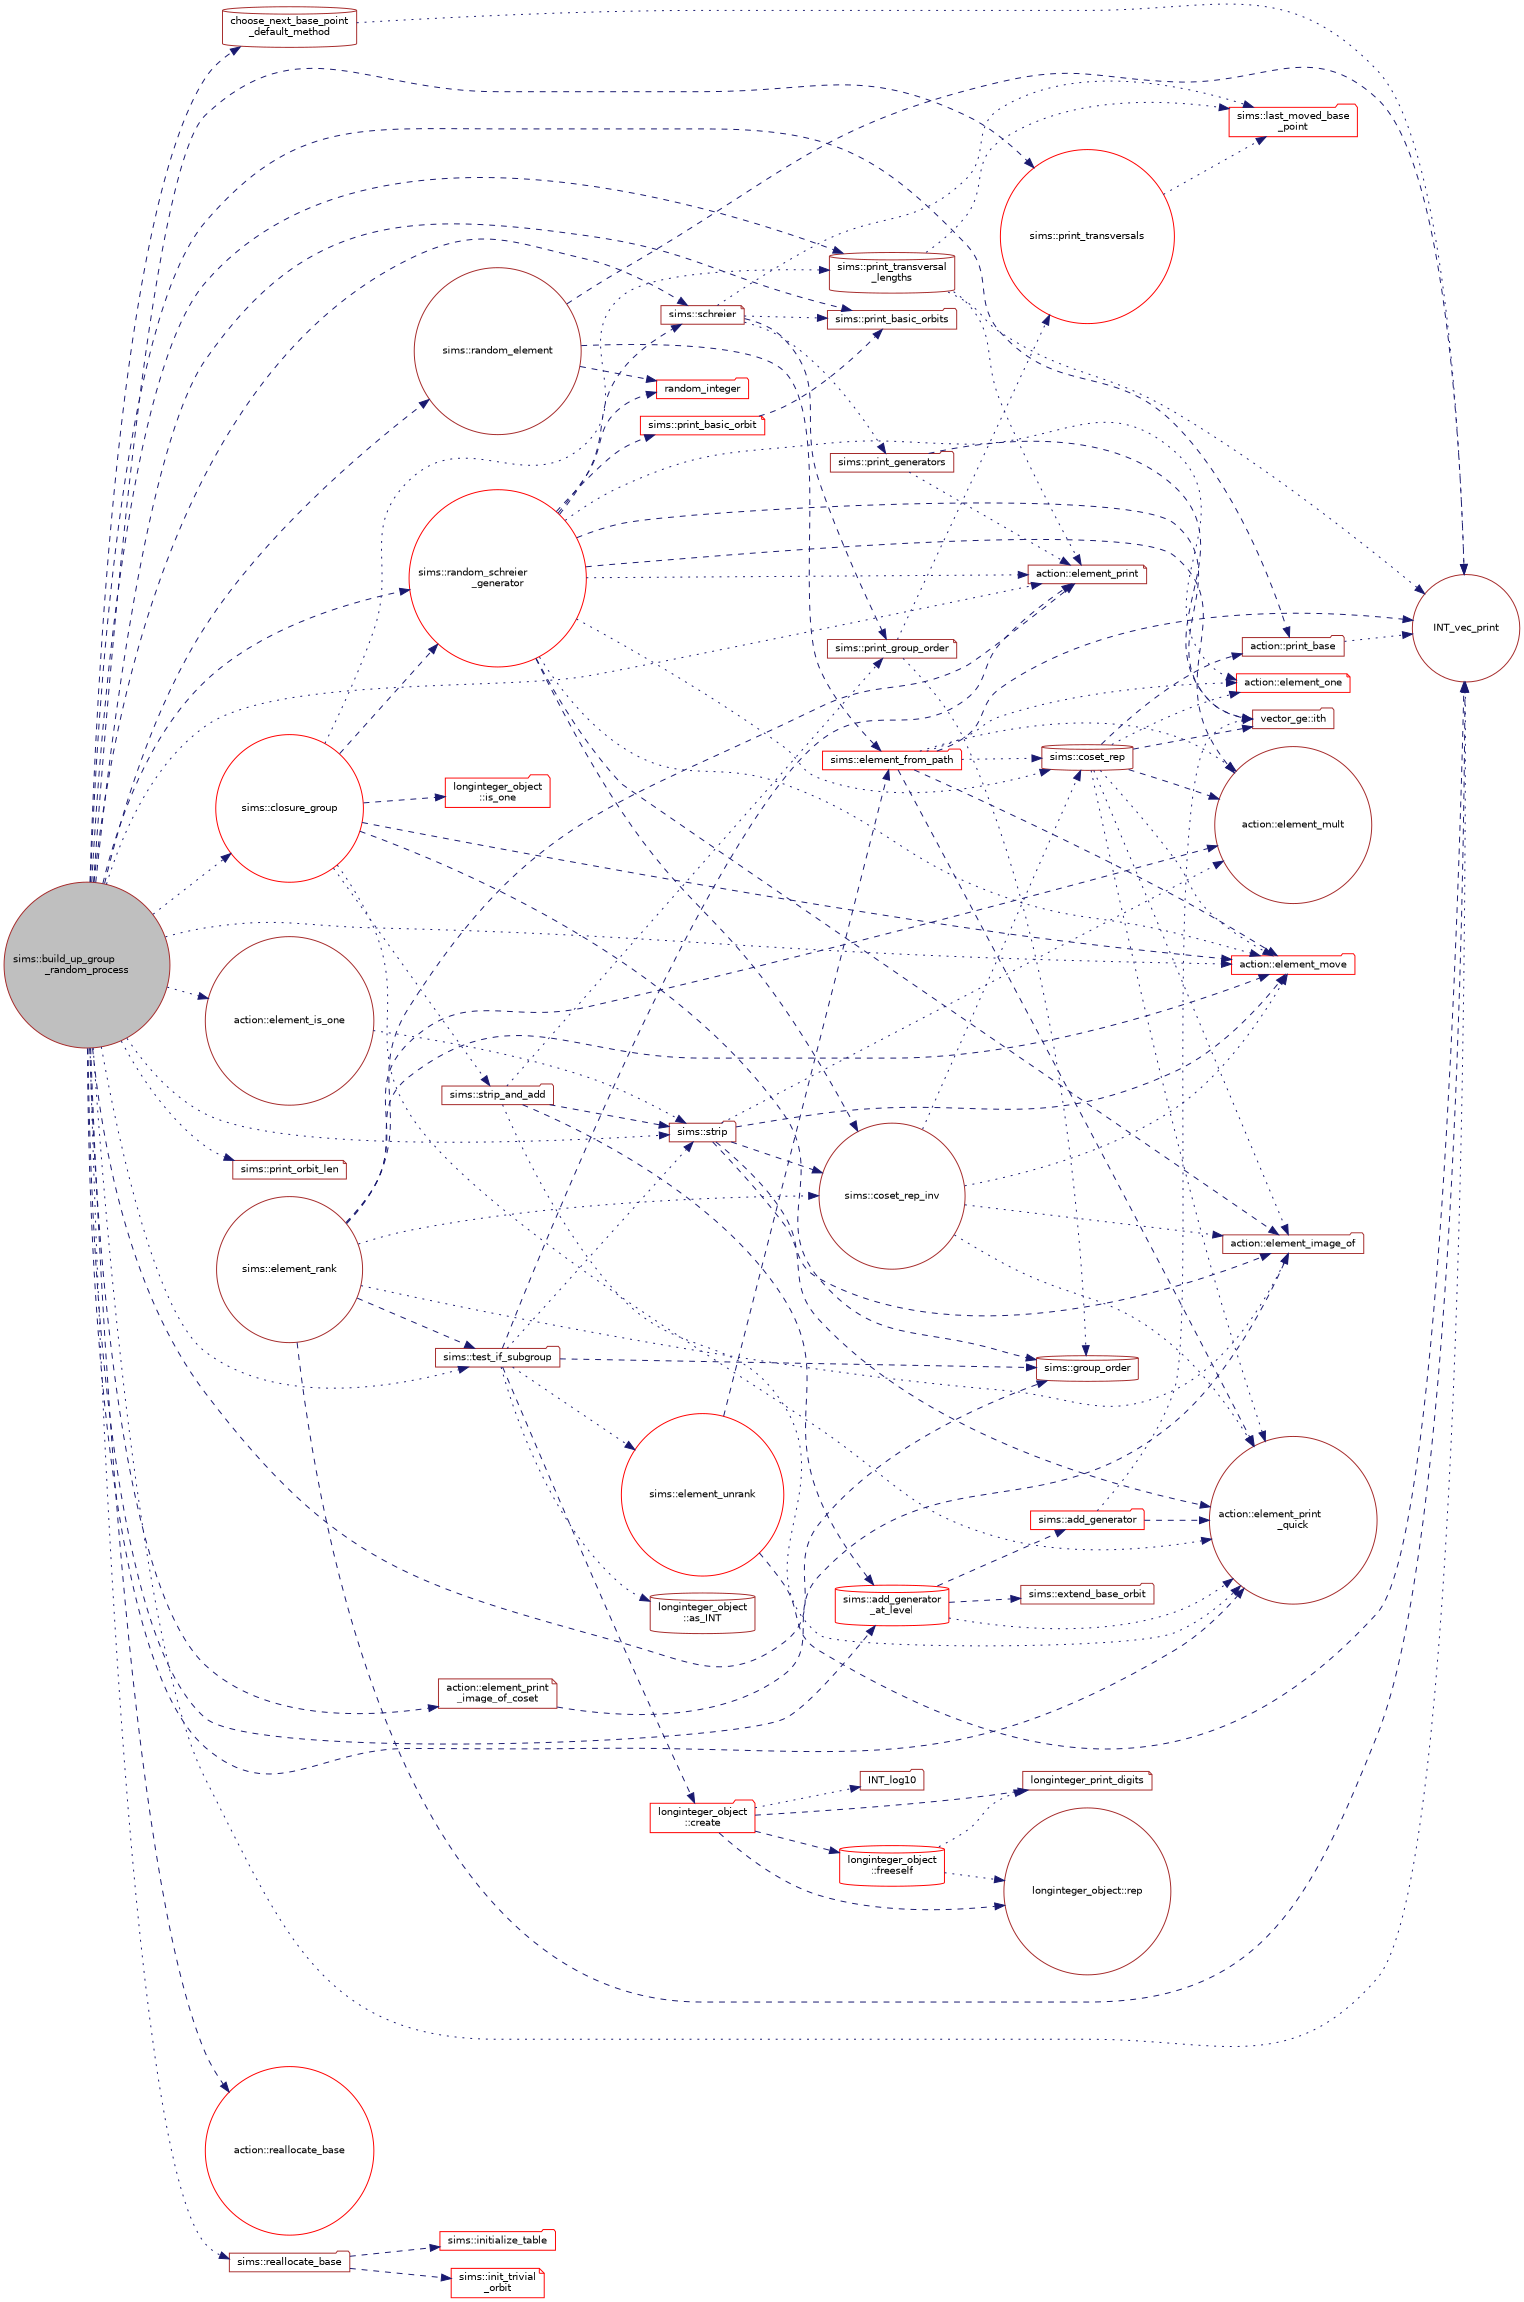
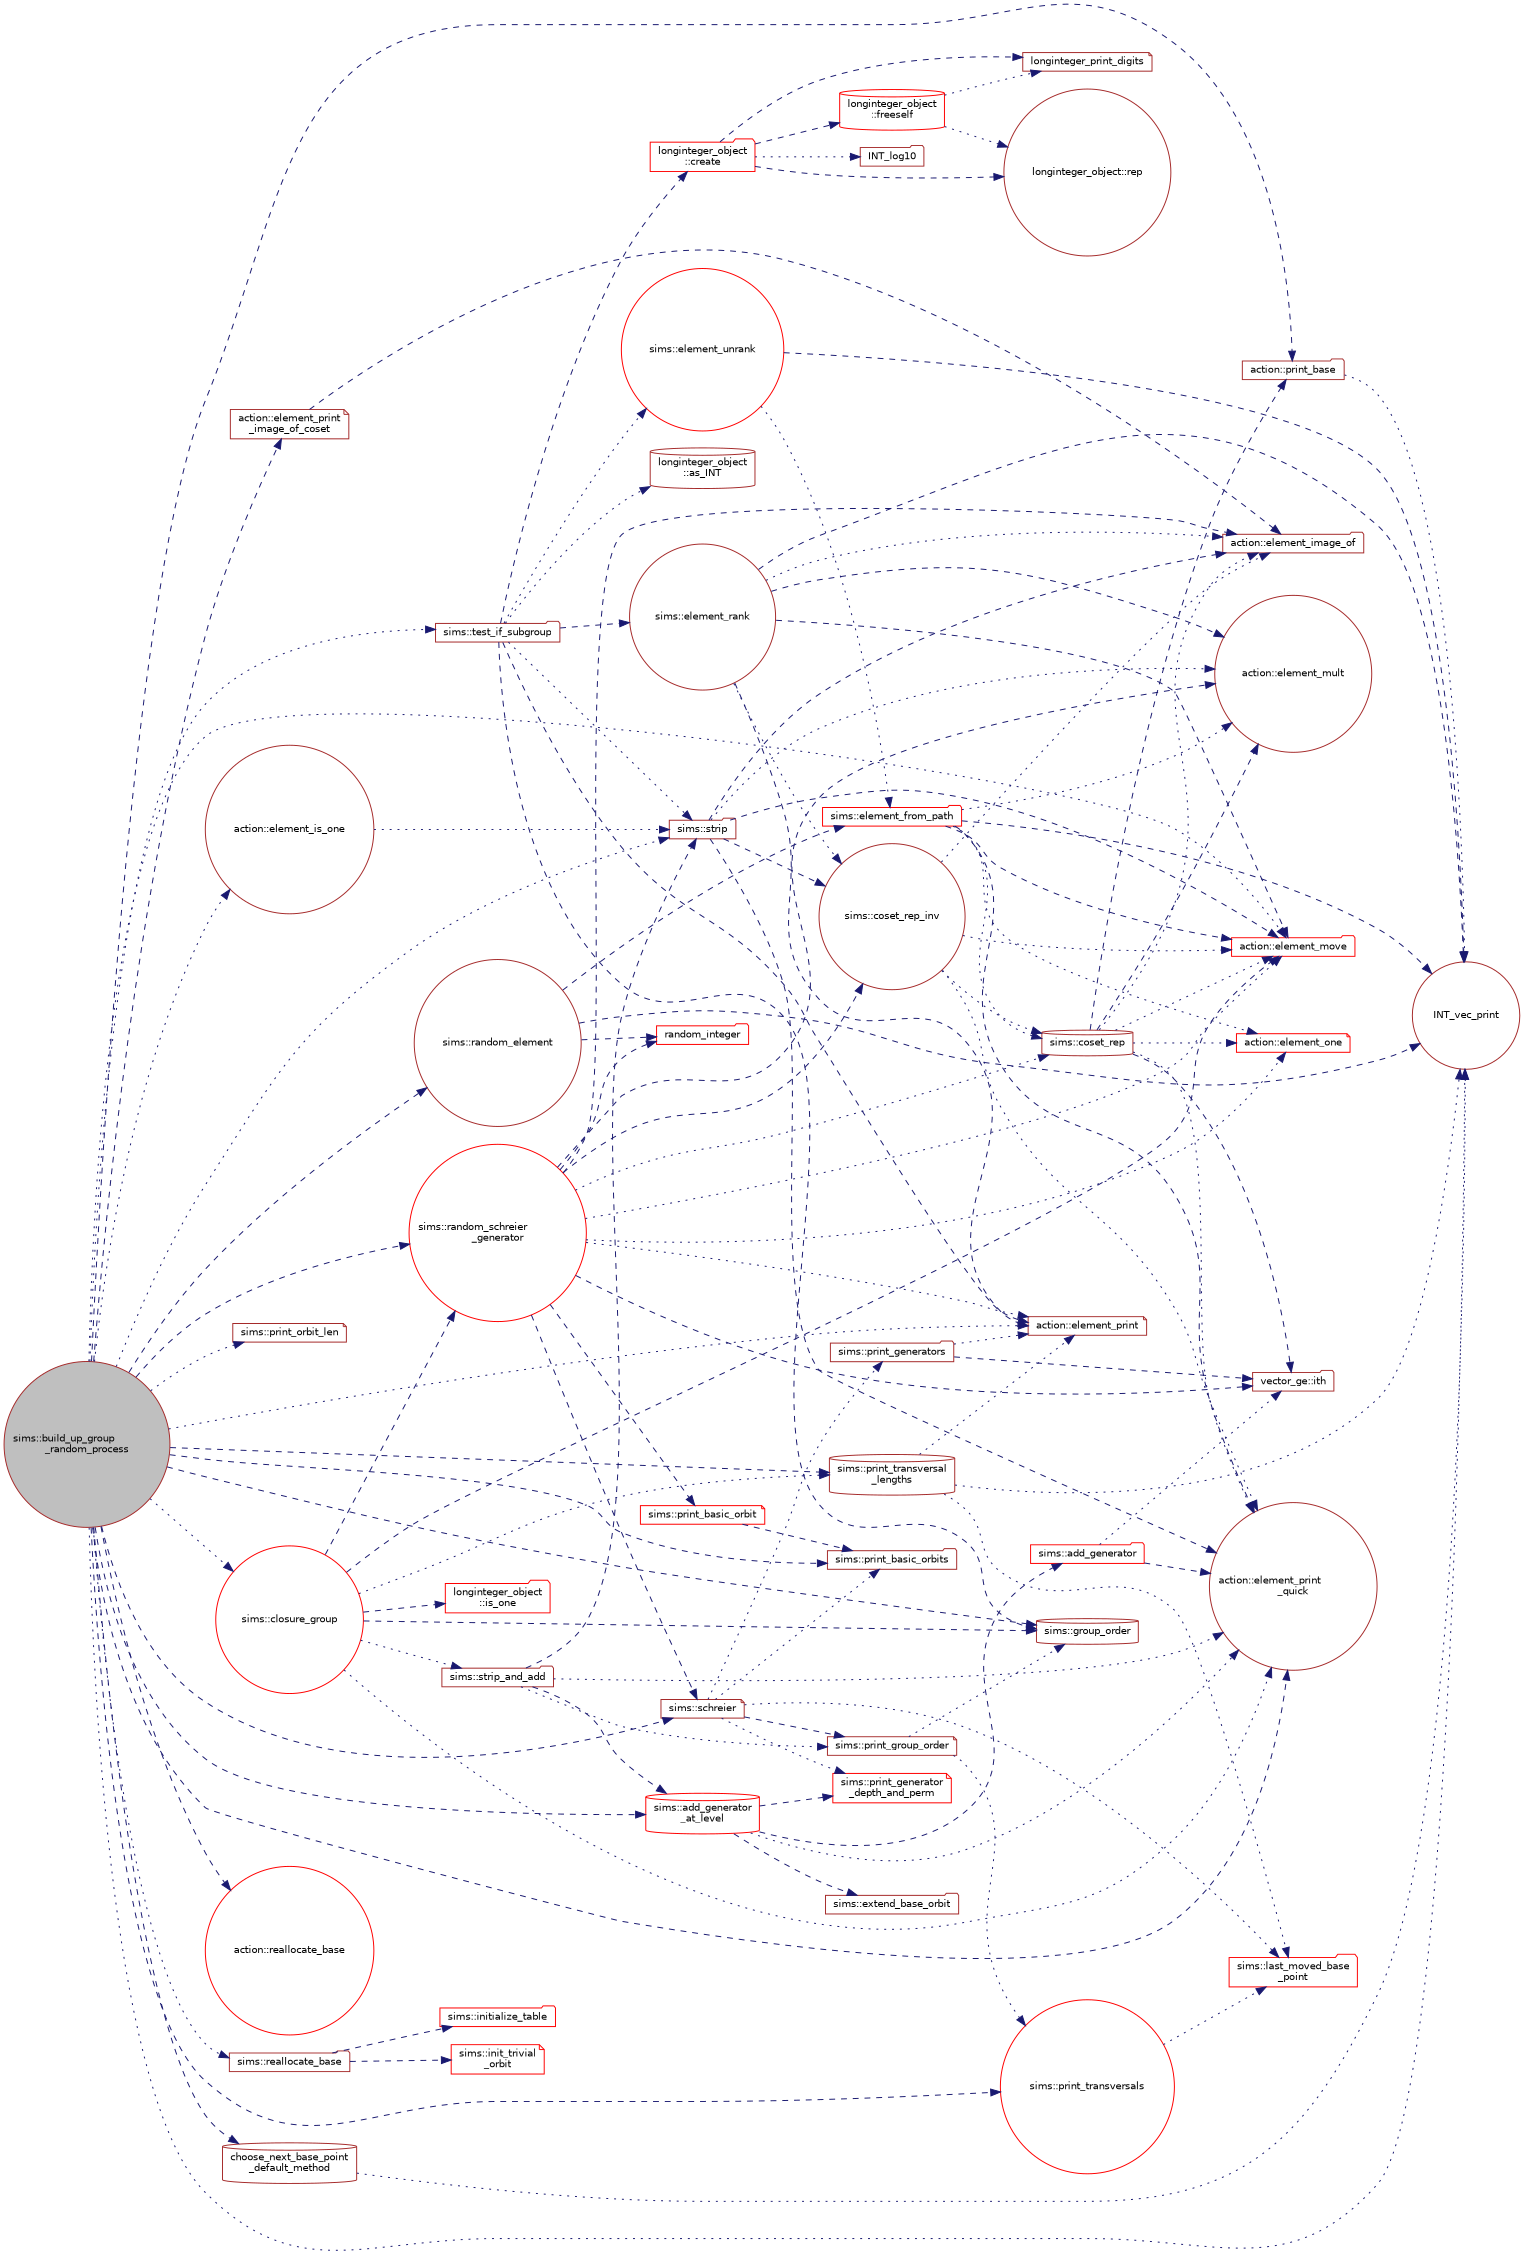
edge "sims::element_unrank" -> "sims::element_from_path": style dashed -> dotted
edge "sims::element_rank" -> "sims::test_if_subgroup": reversed
node "sims::print_generator _depth_and_perm": added
